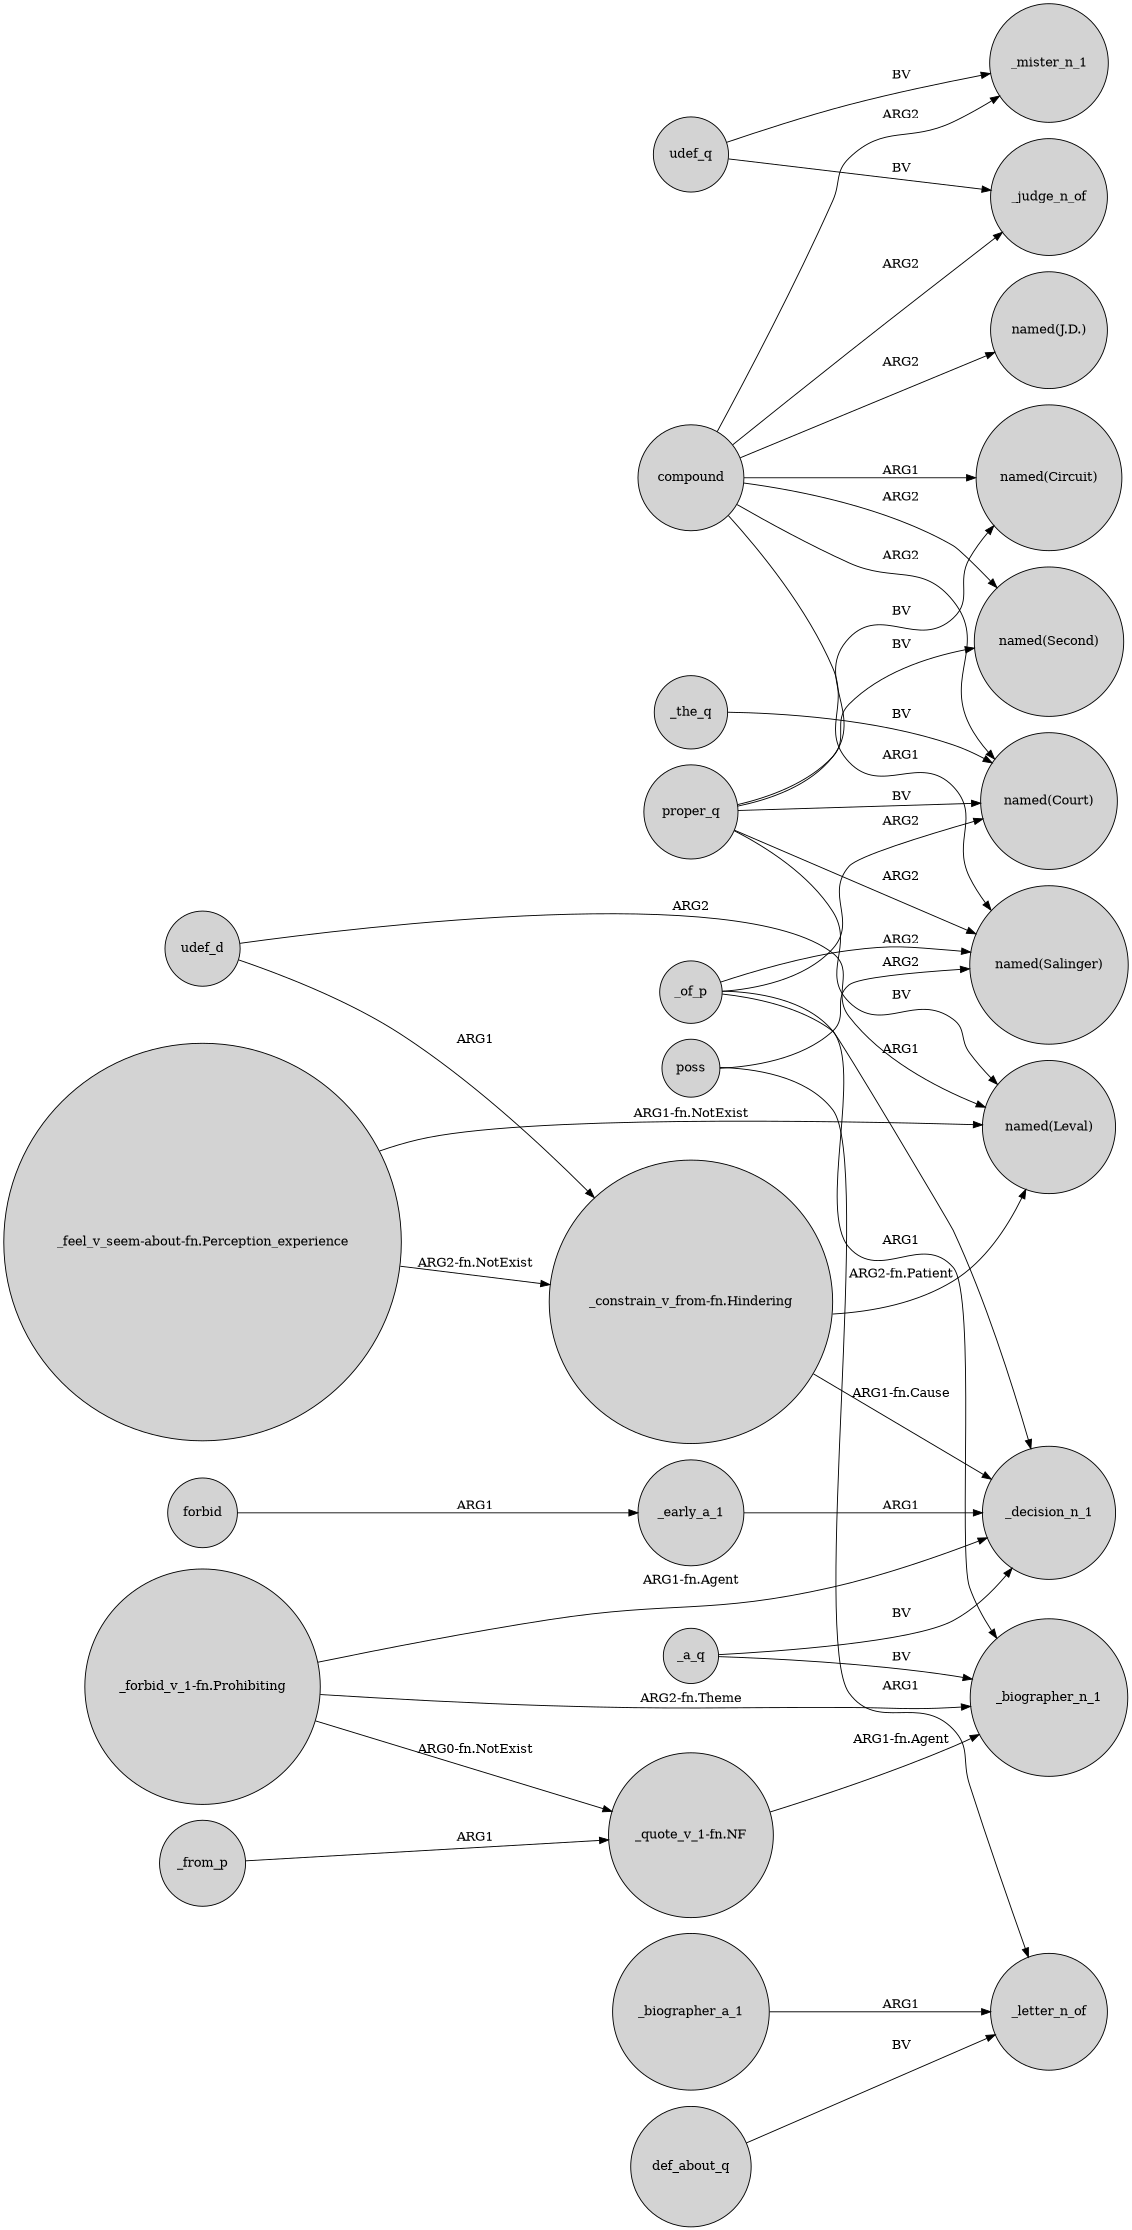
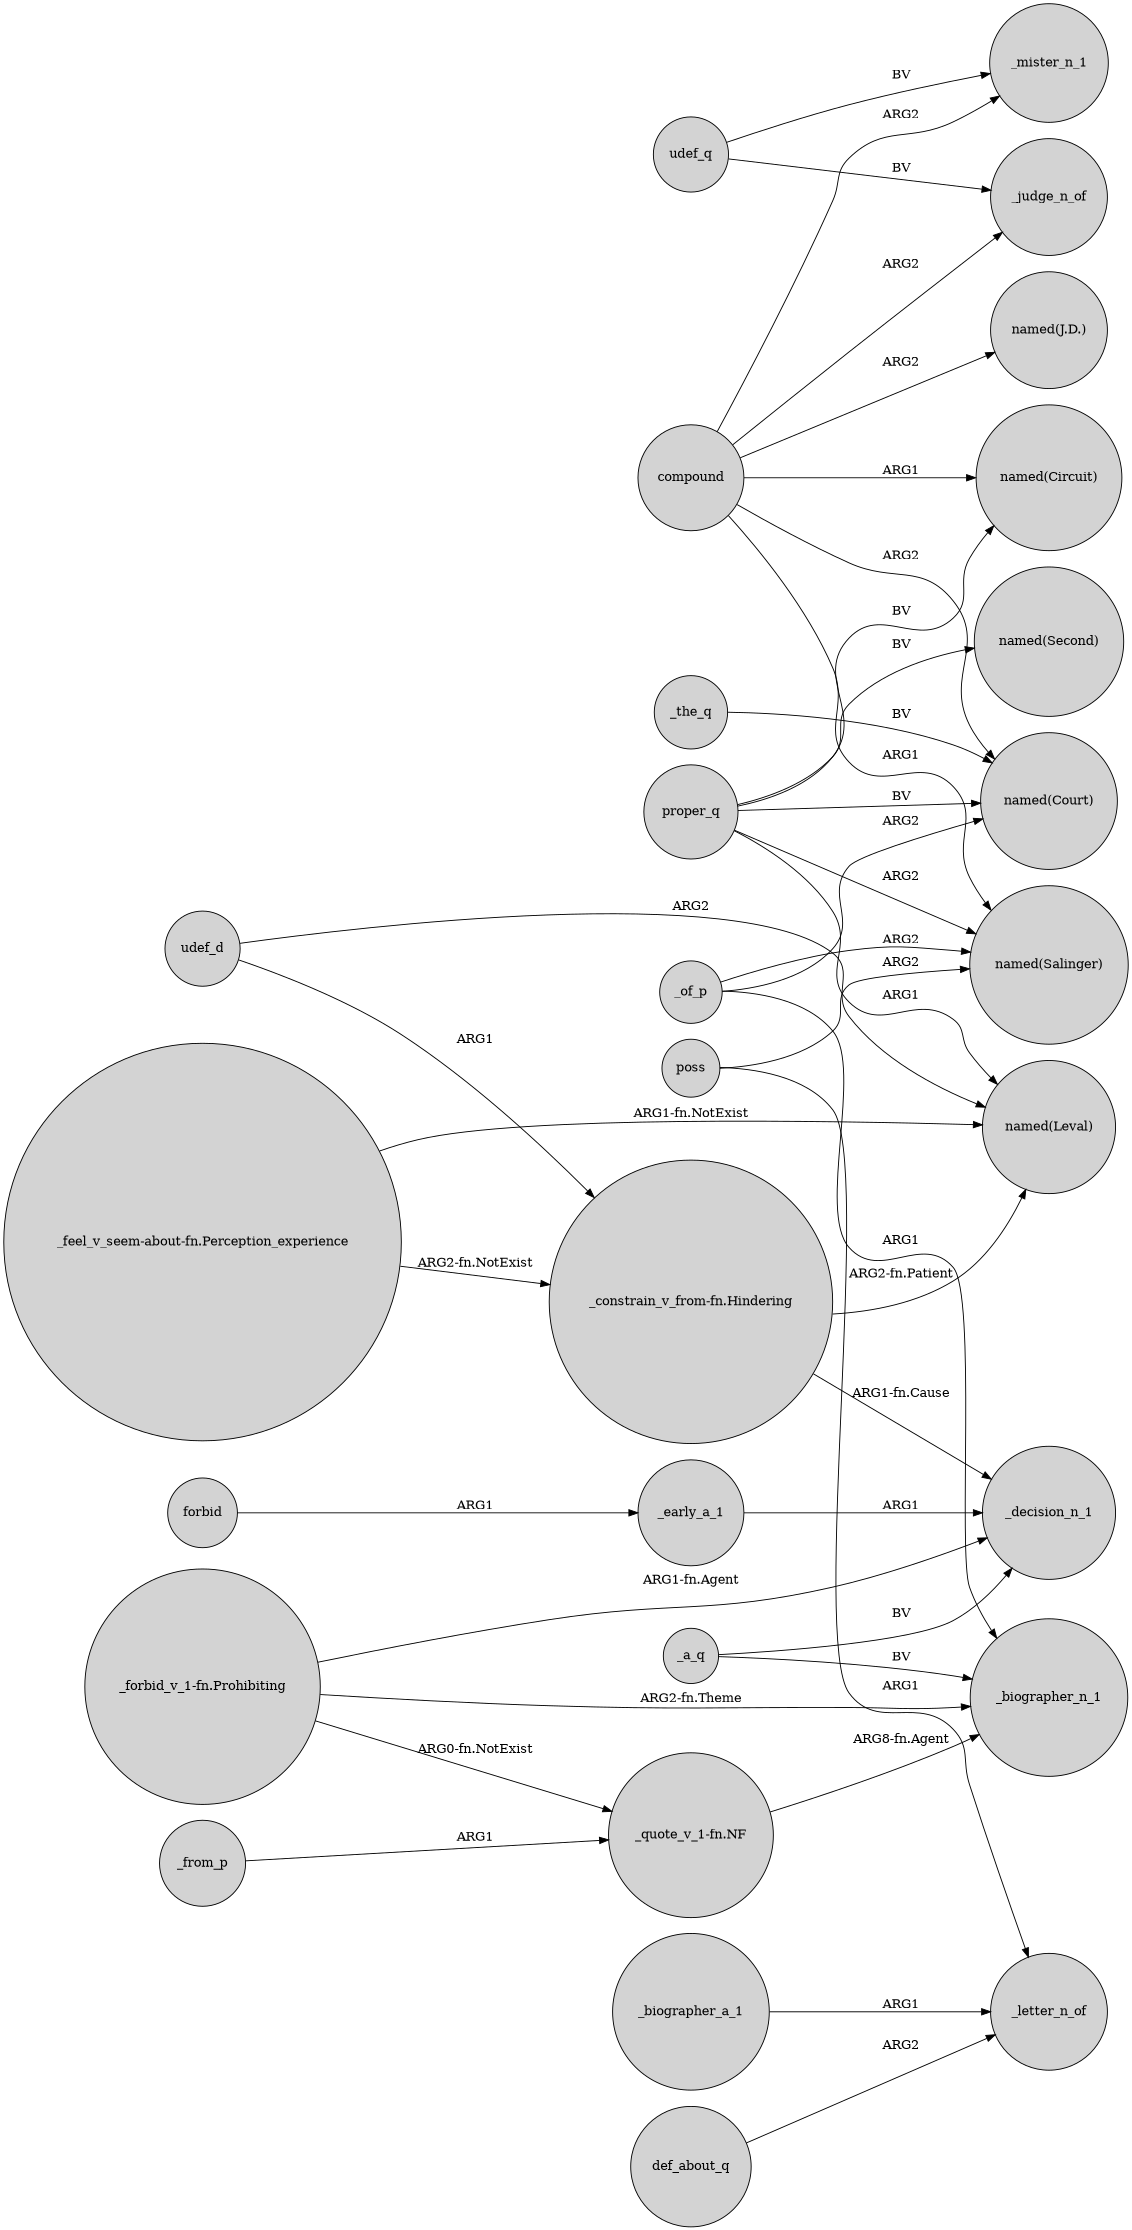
edge "compound" -> "named(Second)": removed, label "ARG2"
edge "proper_q" -> "named(Leval)": label "BV" -> "ARG1"
edge "_of_p" -> "_decision_n_1": removed, label "ARG1"
edge "_quote_v_1-fn.NF" -> "_biographer_n_1": label "ARG1-fn.Agent" -> "ARG8-fn.Agent"
edge "def_about_q" -> "_letter_n_of": label "BV" -> "ARG2"
